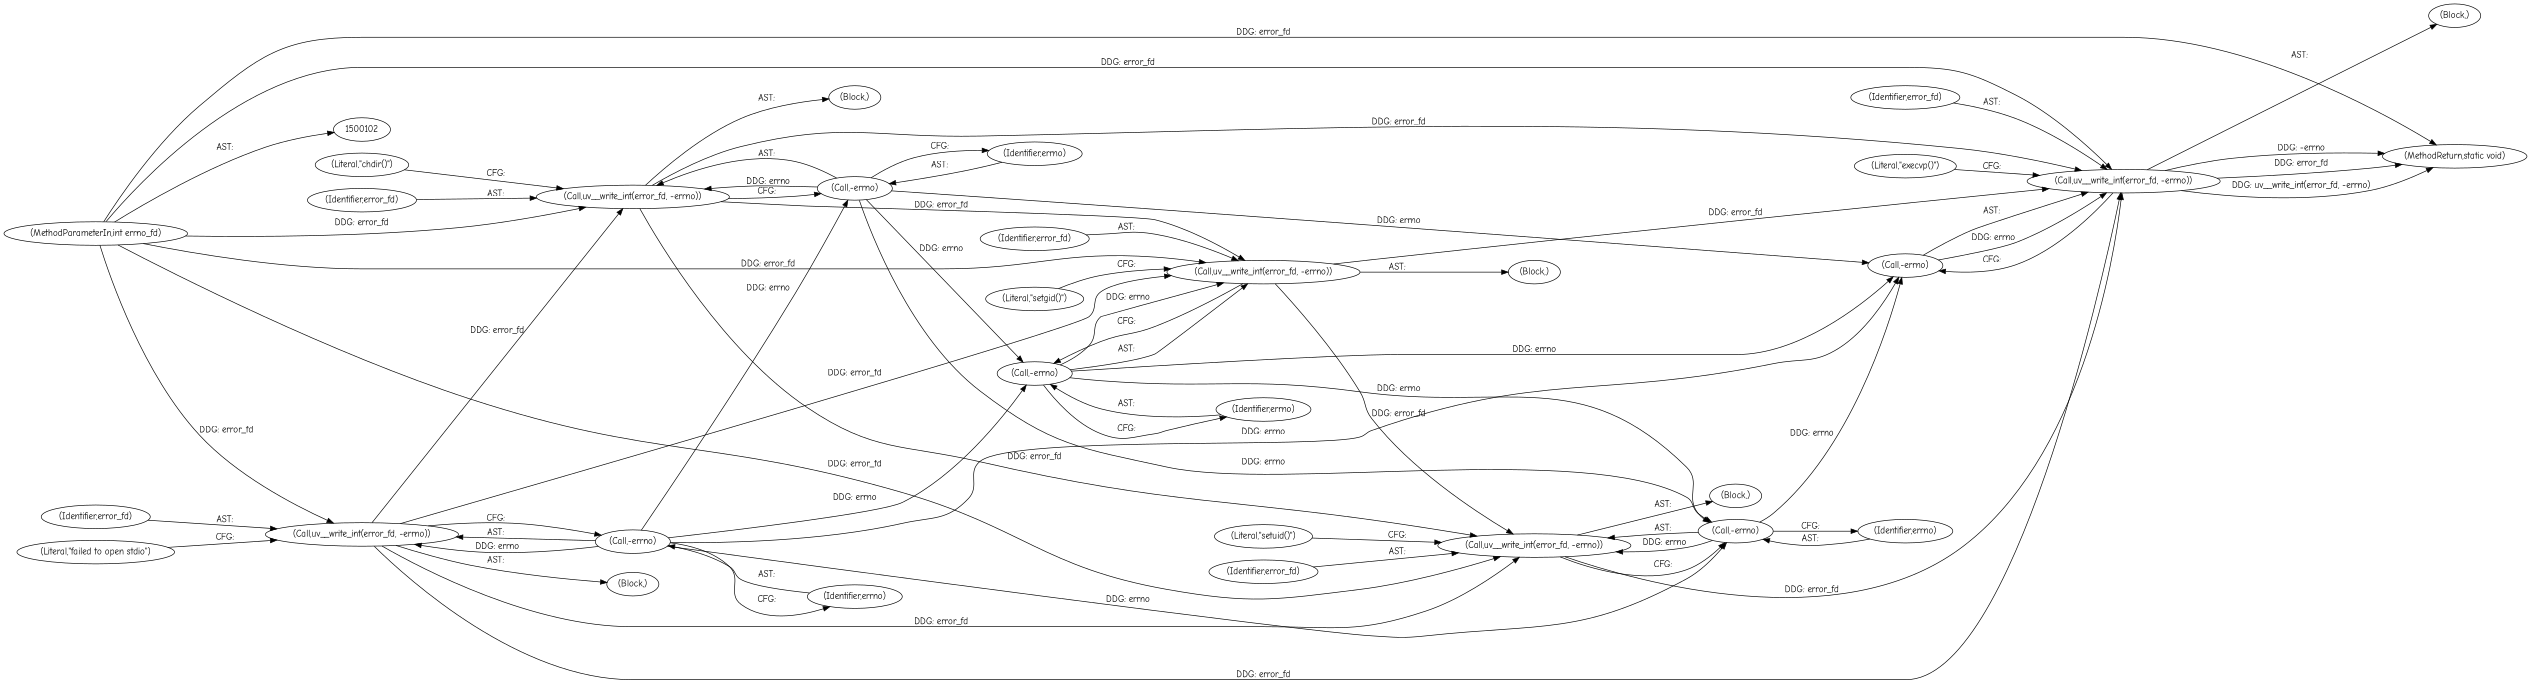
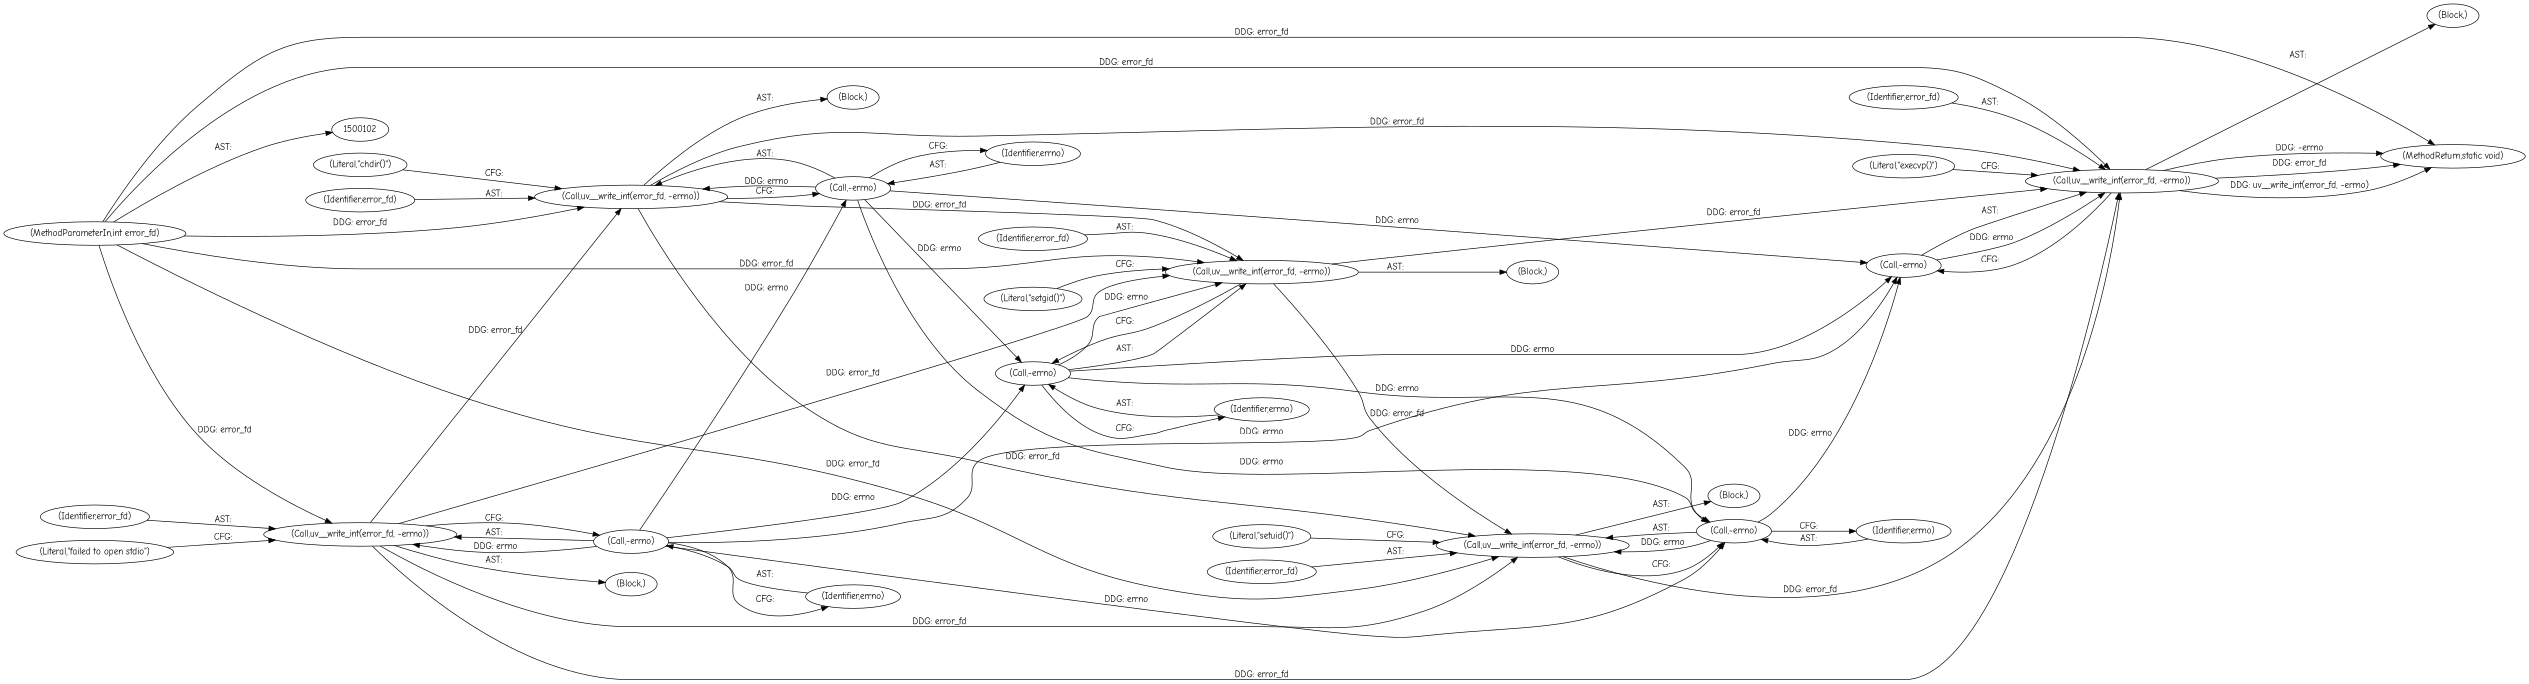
node "(MethodParameterIn,int errno_fd)": label "(MethodParameterIn,int errno_fd)" -> "(MethodParameterIn,int error_fd)"
